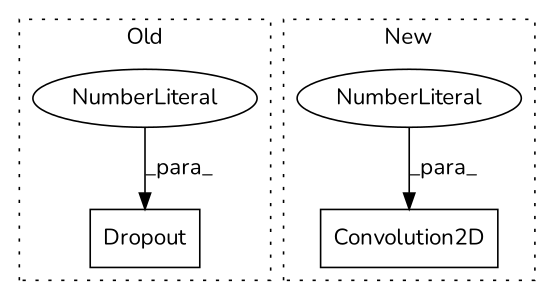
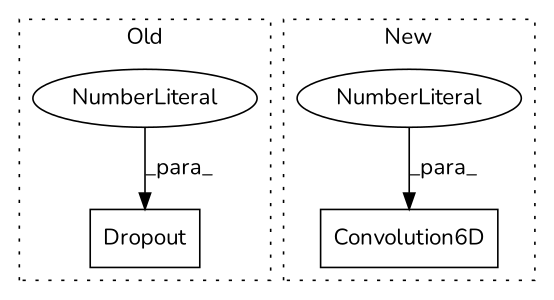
node "Convolution2D": label "Convolution2D" -> "Convolution6D"
